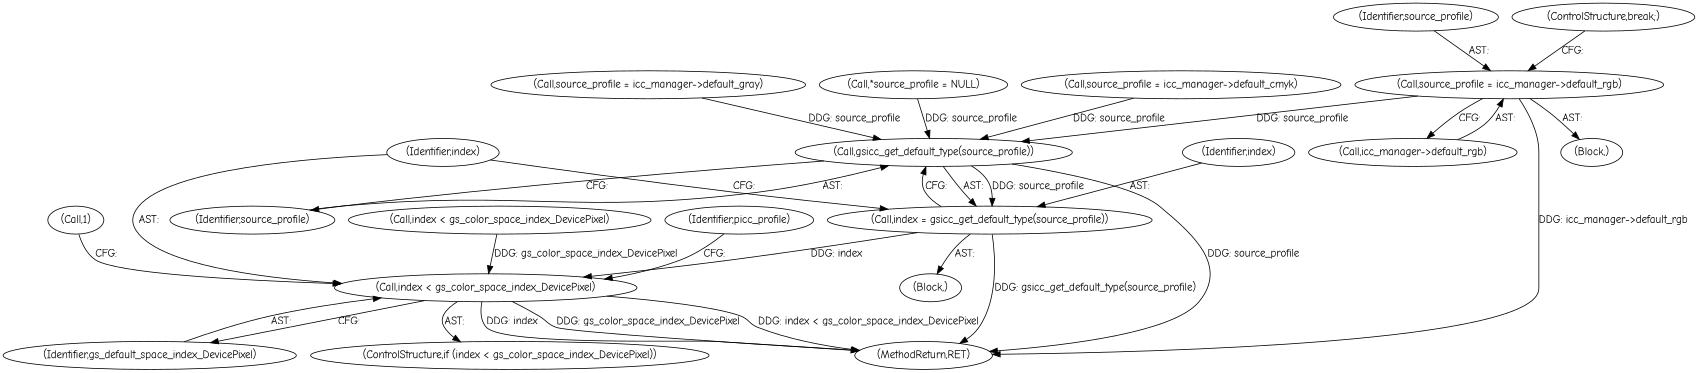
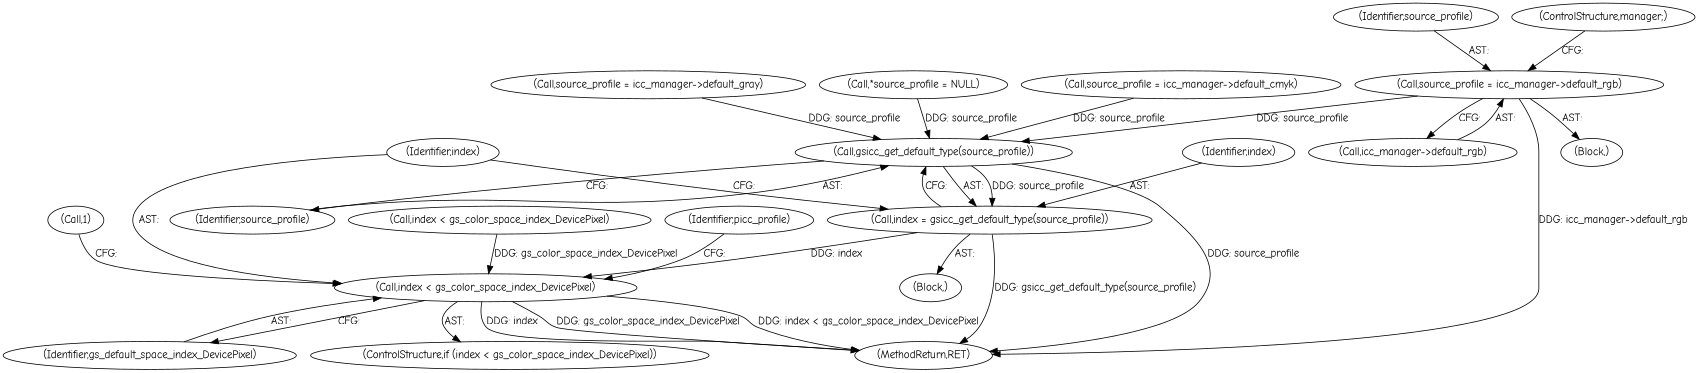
node "(ControlStructure,break;)": label "(ControlStructure,break;)" -> "(ControlStructure,manager;)"
